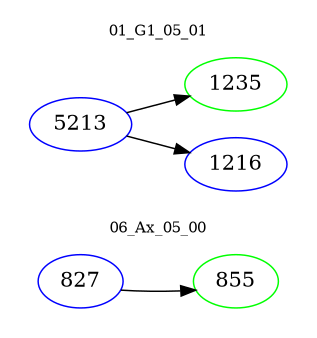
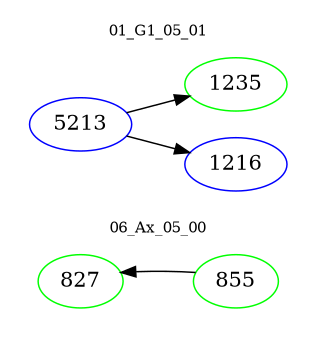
node "827": color blue -> green
edge "827" -> "855": reversed
